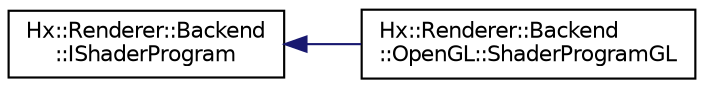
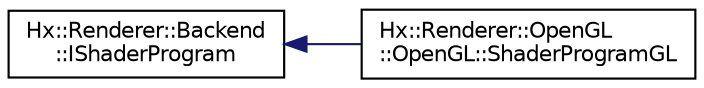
node "Hx::Renderer::Backend ::OpenGL::ShaderProgramGL": label "Hx::Renderer::Backend ::OpenGL::ShaderProgramGL" -> "Hx::Renderer::OpenGL ::OpenGL::ShaderProgramGL"
